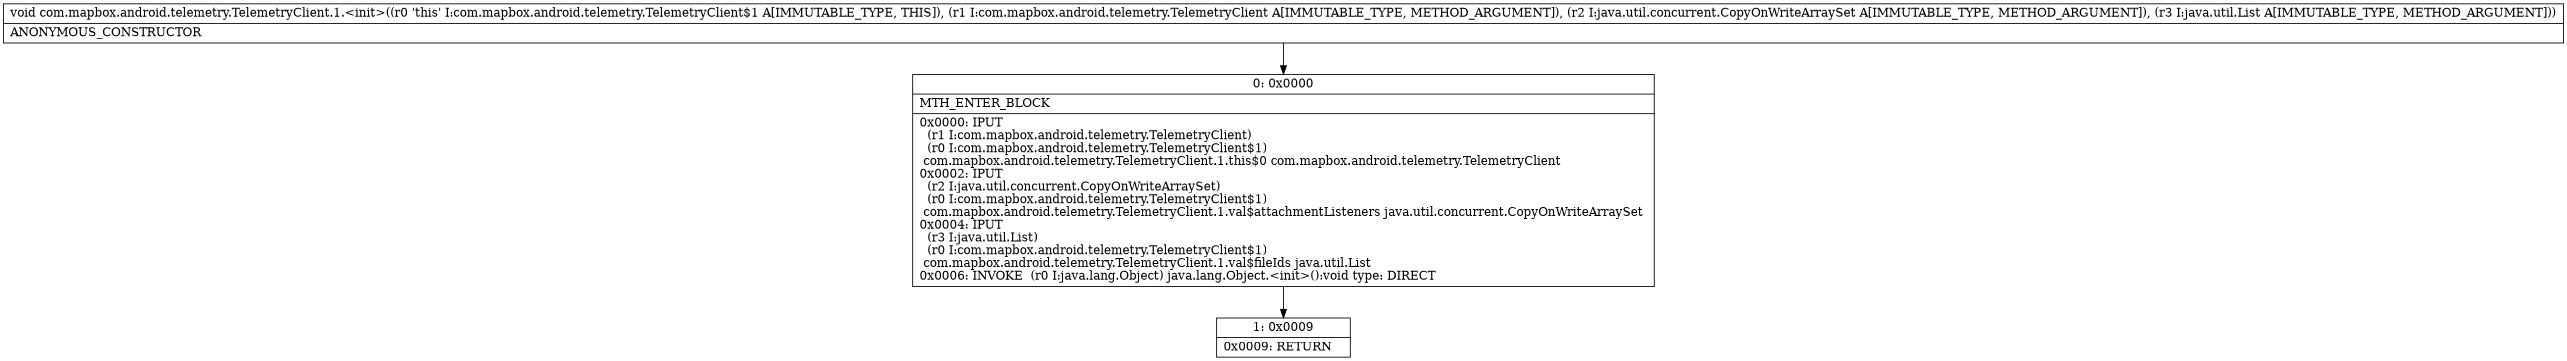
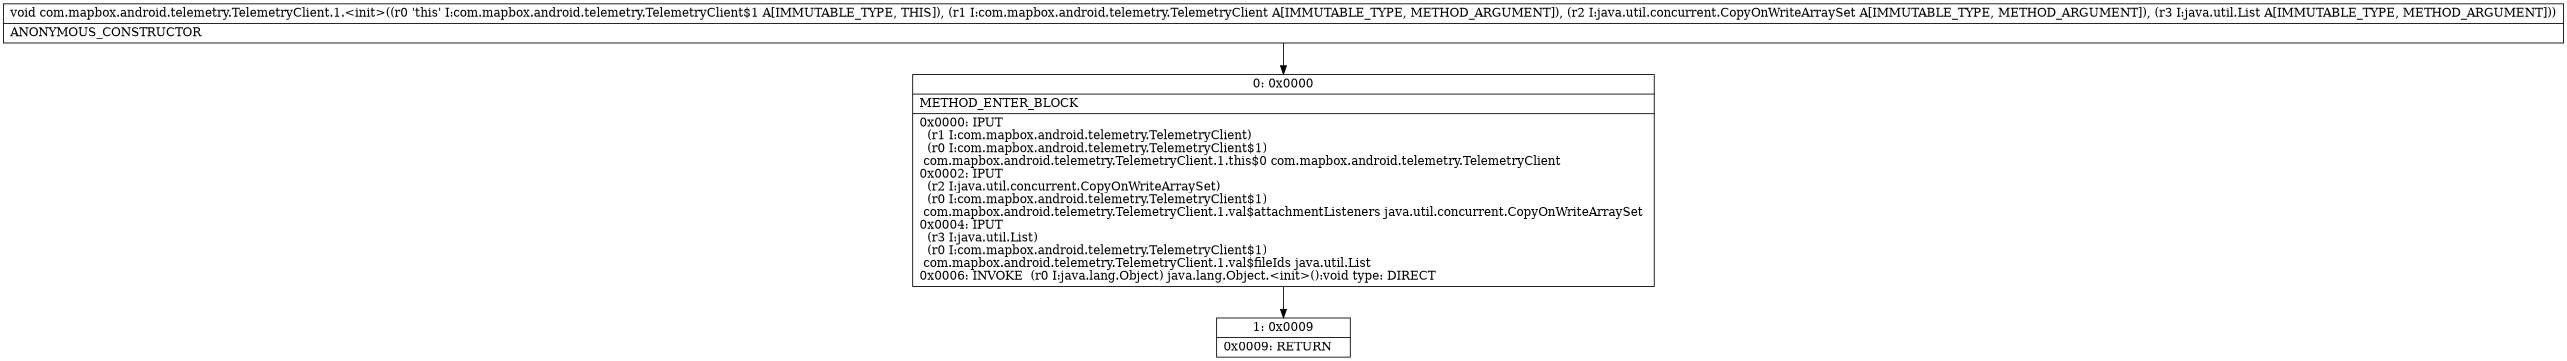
node "0: 0x0000": text "MTH_ENTER_BLOCK" -> "METHOD_ENTER_BLOCK"
